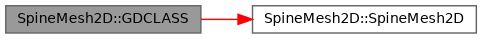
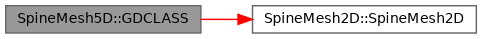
node "SpineMesh2D::GDCLASS": label "SpineMesh2D::GDCLASS" -> "SpineMesh5D::GDCLASS"
